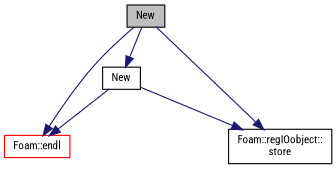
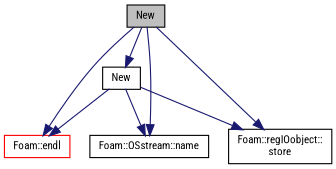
node "Foam::OSstream::name": added
